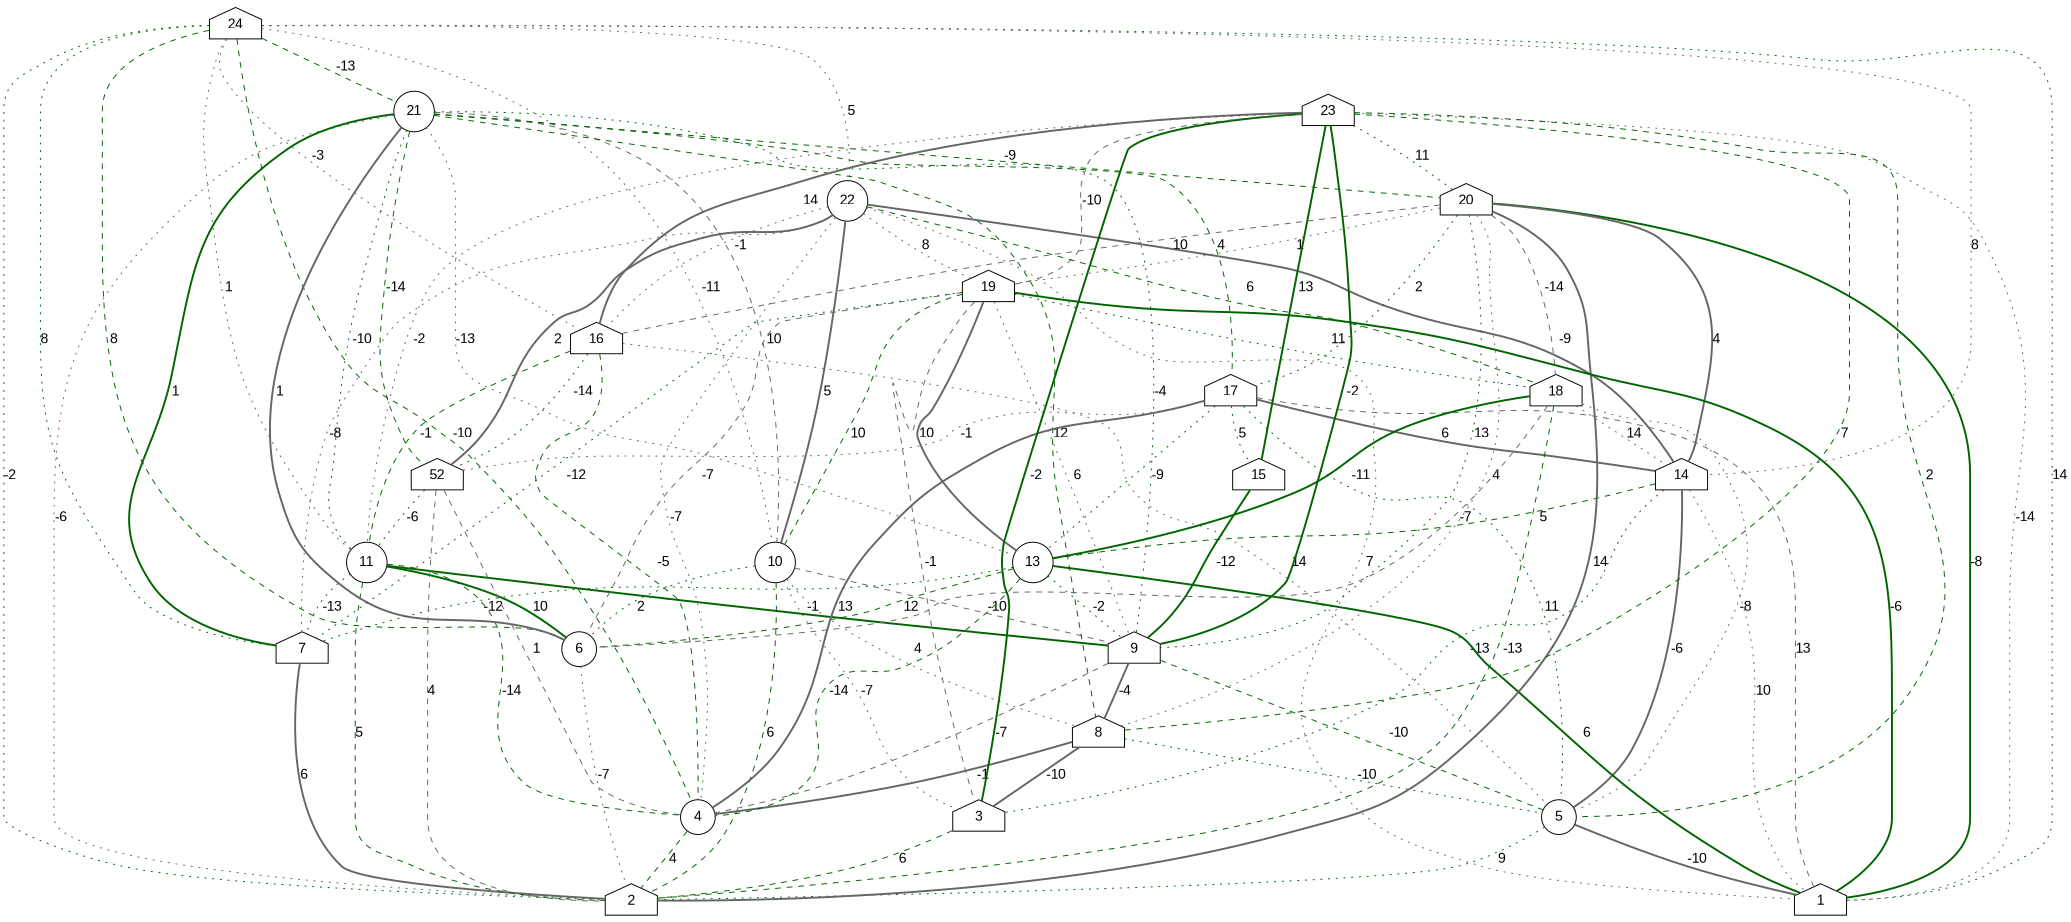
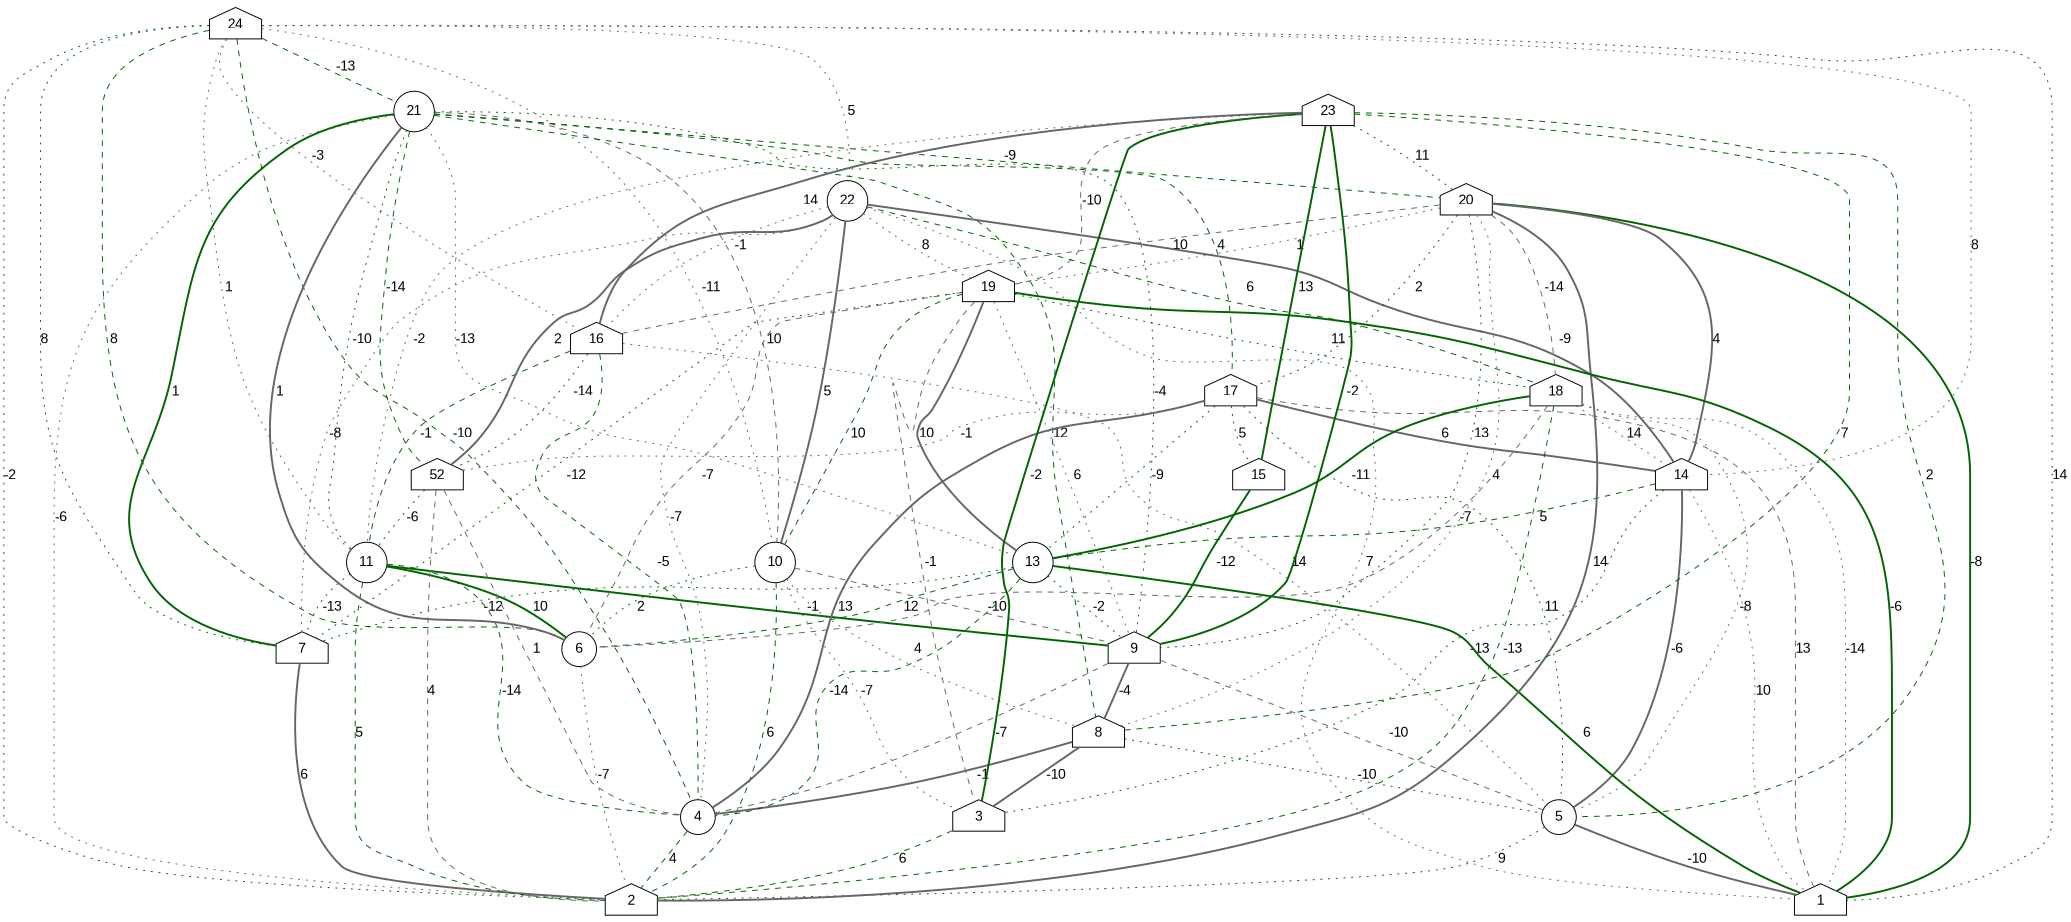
edge "23" -- "1": now "18" -- "1"
edge "9" -- "5": color darkgreen -> gray40
